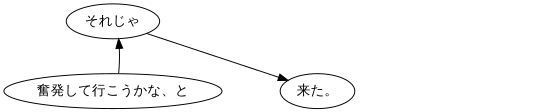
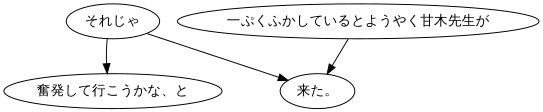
node "一ぷくふかしているとようやく甘木先生が": added
edge "奮発して行こうかな、と" -> "それじゃ": reversed
